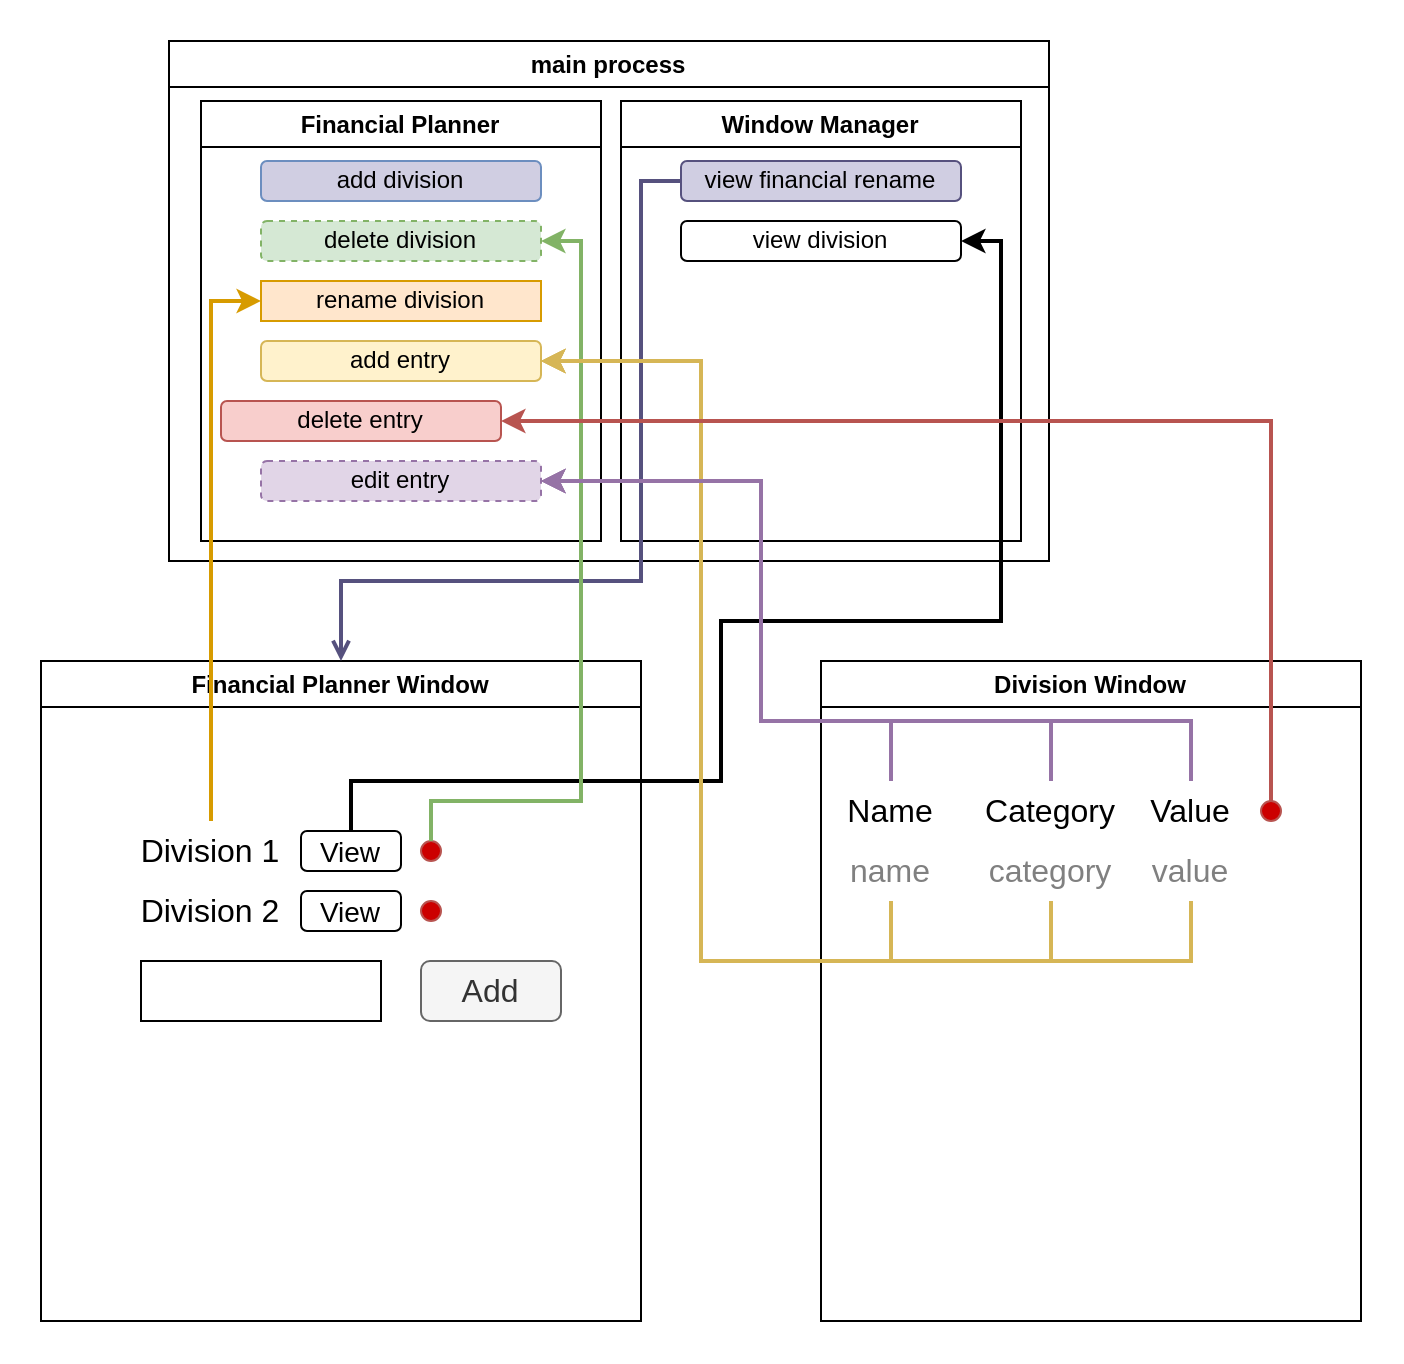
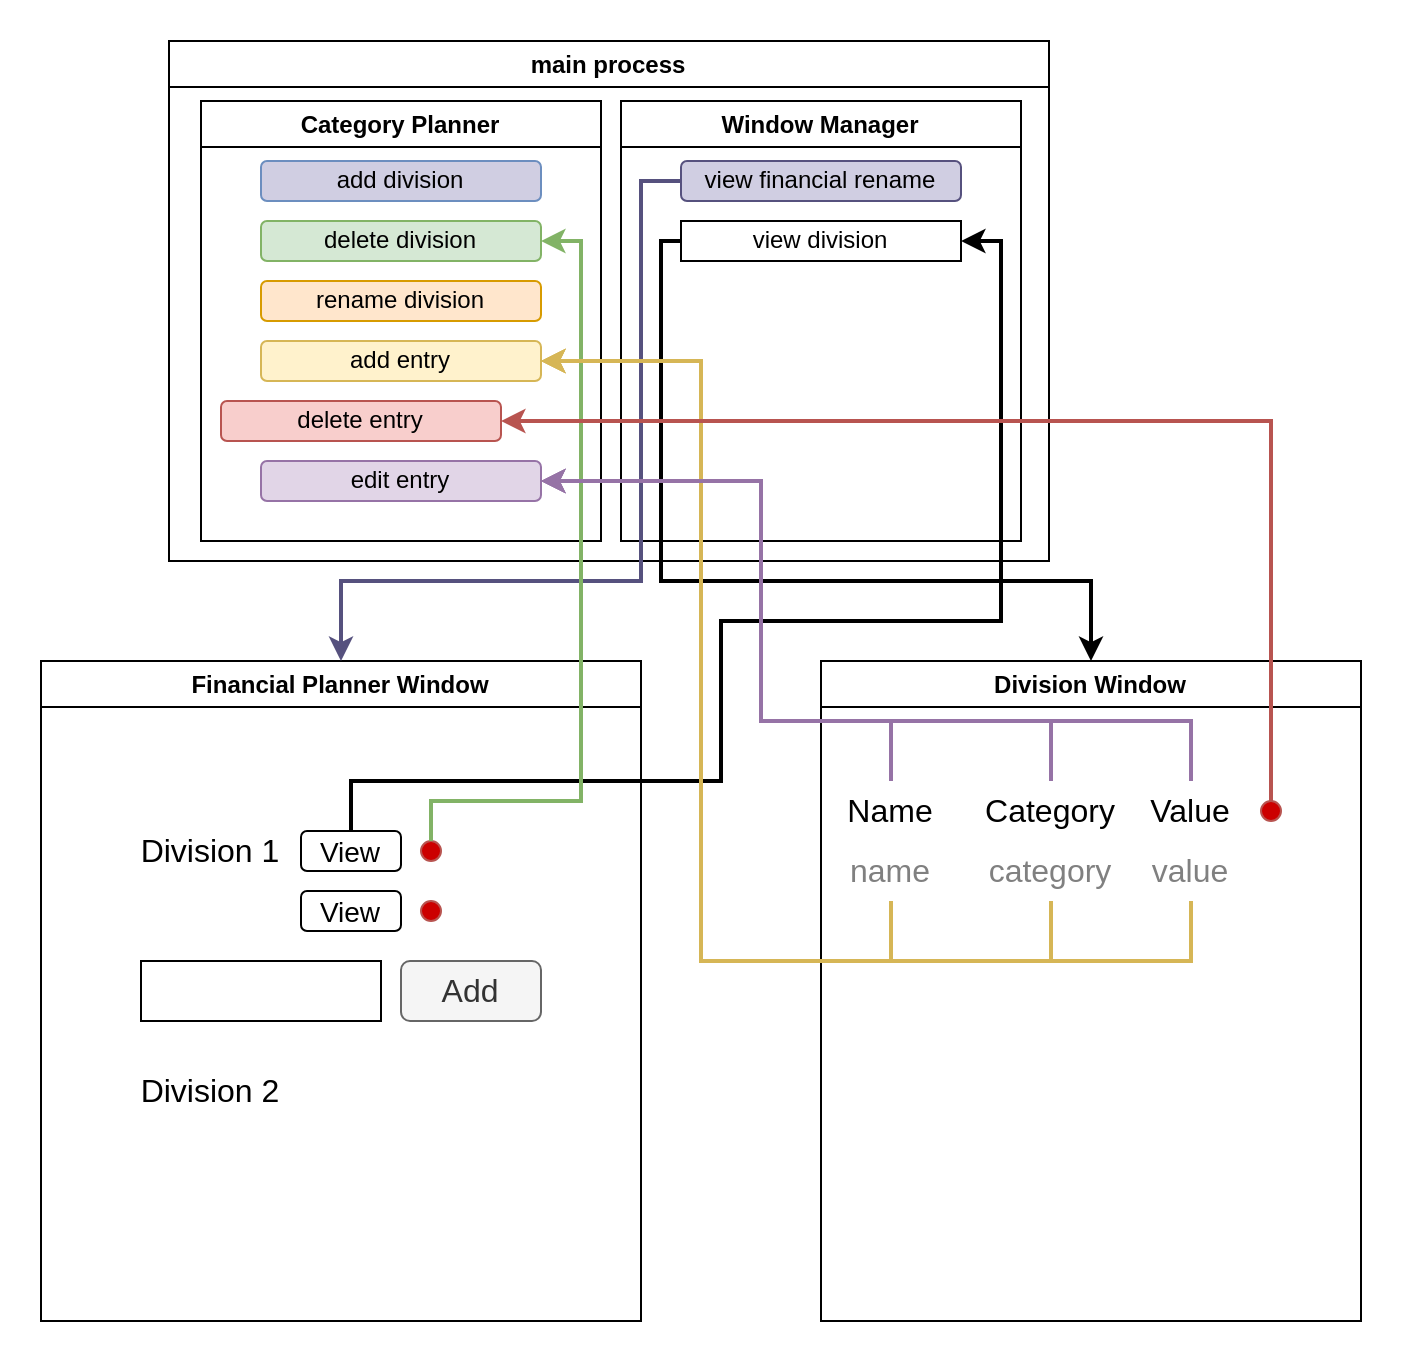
node "Financial Planner": label "Financial Planner" -> "Category Planner"
node "delete division": style dashed -> solid
node "view division": shape rounded rectangle -> rectangle
node "rename division": shape rectangle -> rounded rectangle
node "edit entry": style dashed -> solid
edge "Division 1" -> "rename division": removed
edge "view division" -> "Division Window": added
edge "view financial rename" -> "Financial Planner Window": arrowhead open -> classic
node "Division 2": moved (211, 911) -> (211, 1091)
node "Add": moved (491, 991) -> (471, 991)
